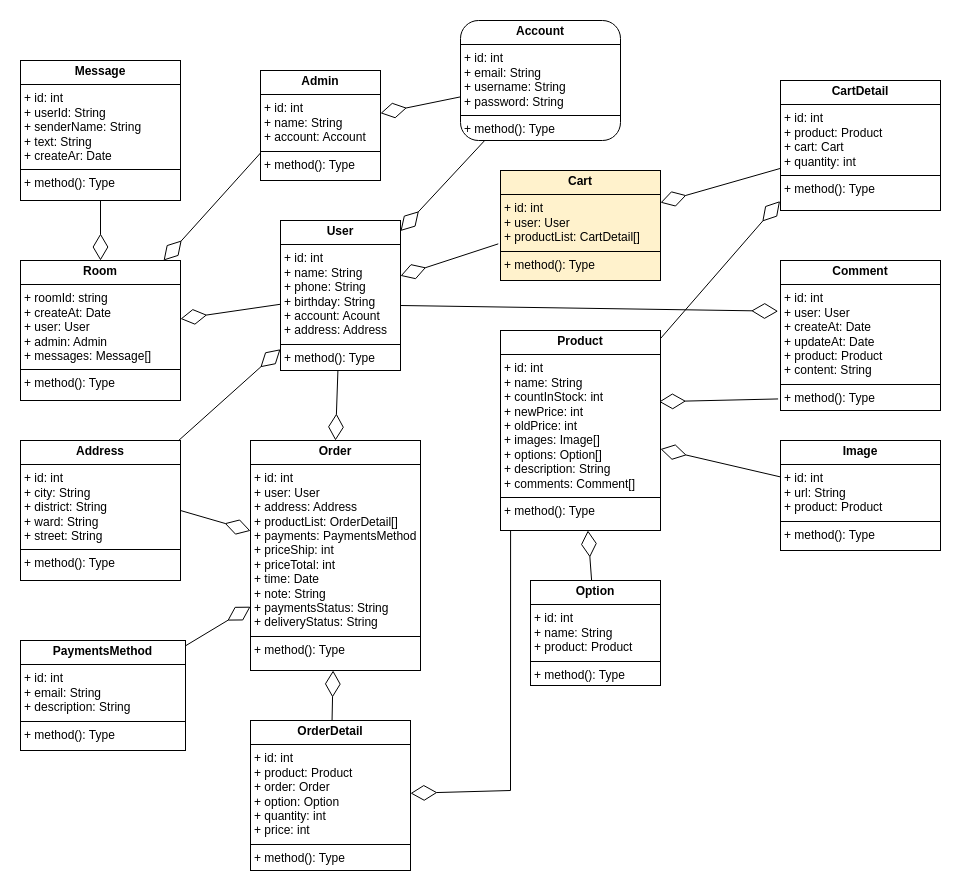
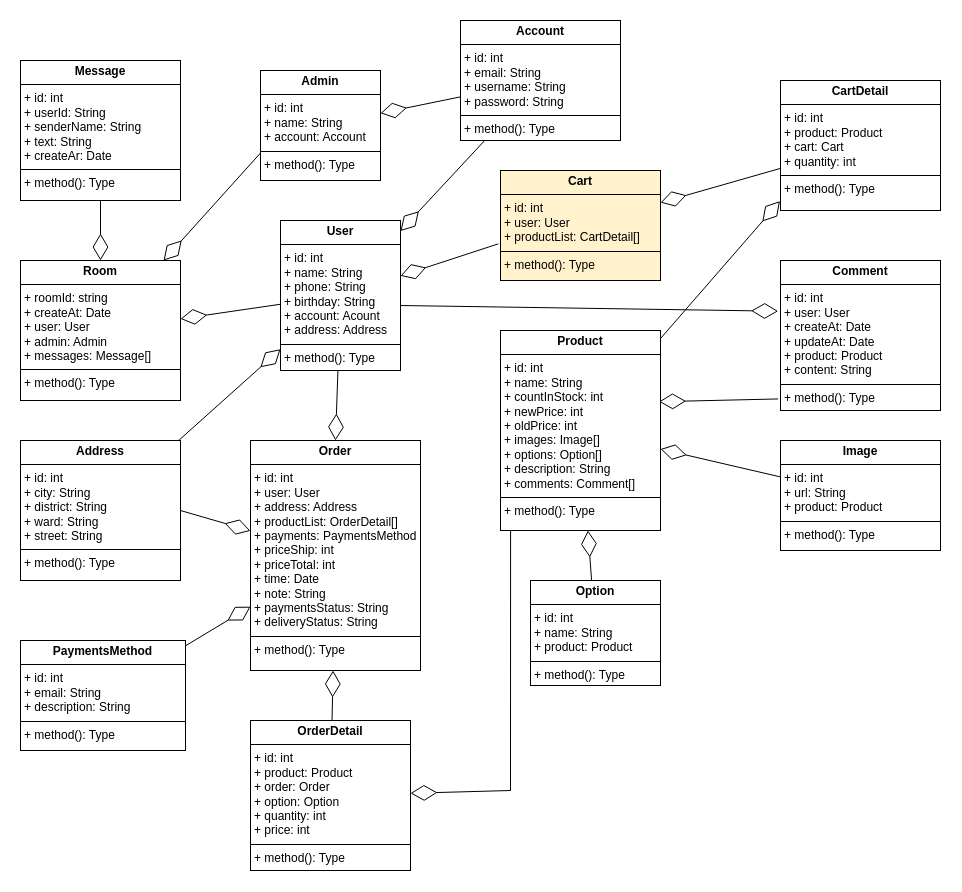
node "Account + id: int + email: String + username: String + password: String + method(): Type": shape rounded rectangle -> rectangle
